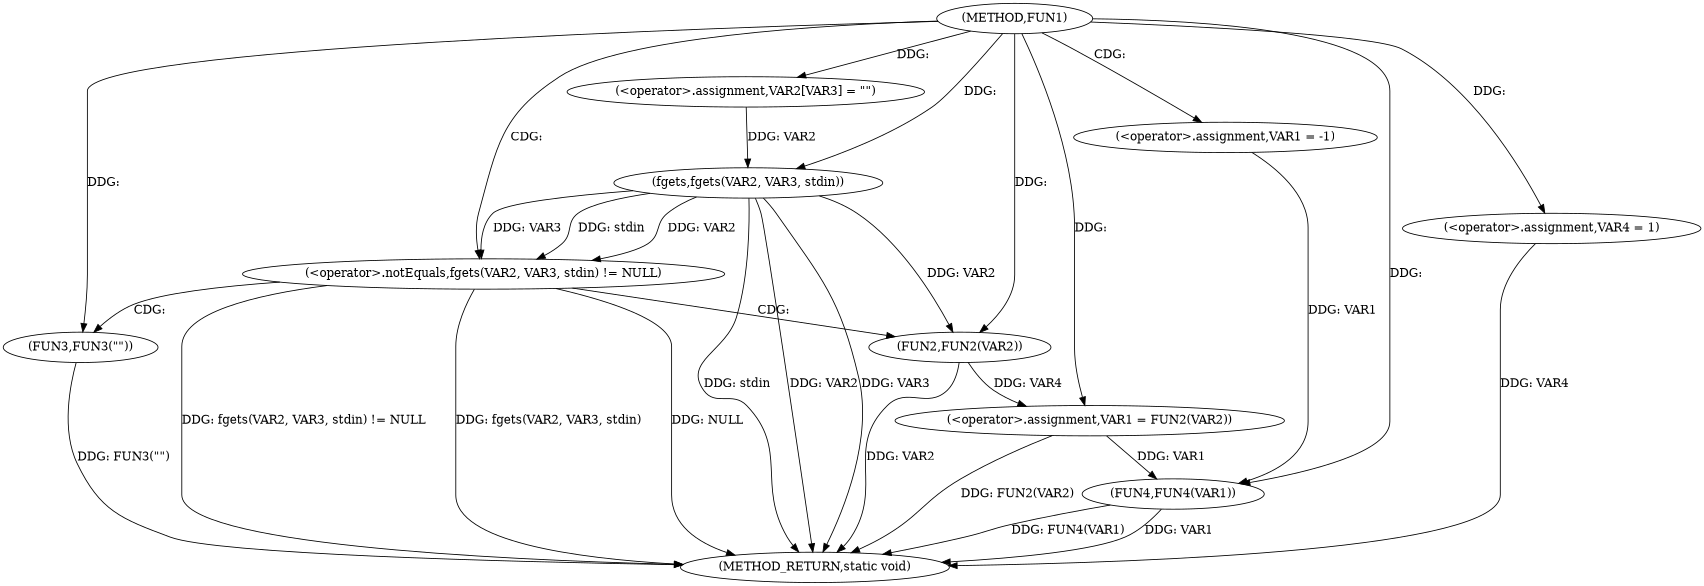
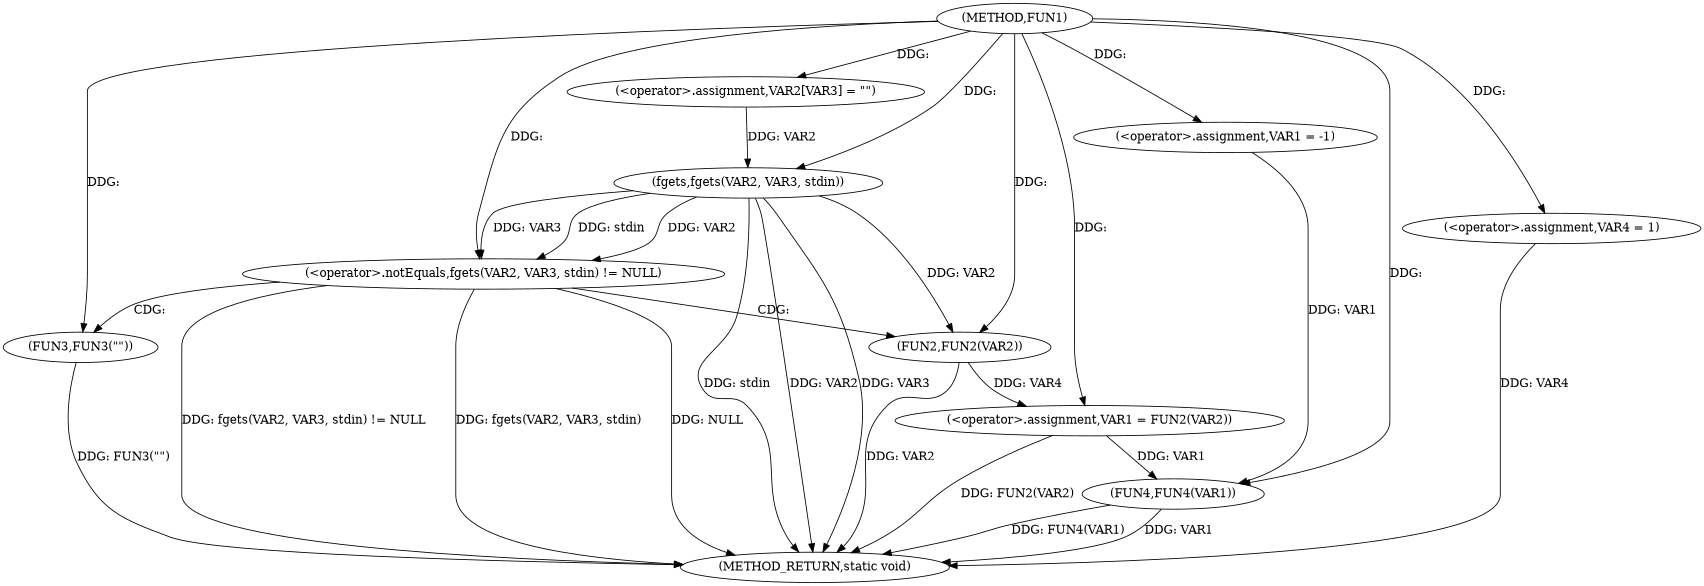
edge "(METHOD,FUN1)" -> "(<operator>.assignment,VAR1 = -1)": label "CDG: " -> "DDG: "
edge "(METHOD,FUN1)" -> "(<operator>.notEquals,fgets(VAR2, VAR3, stdin) != NULL)": label "CDG: " -> "DDG: "
